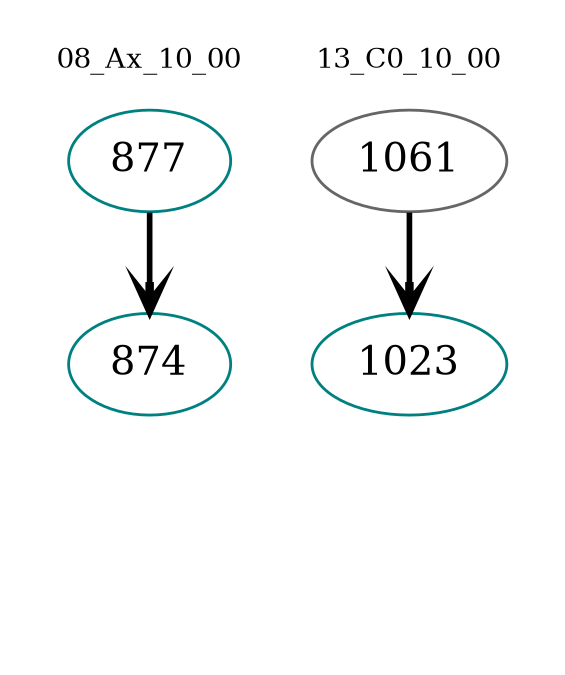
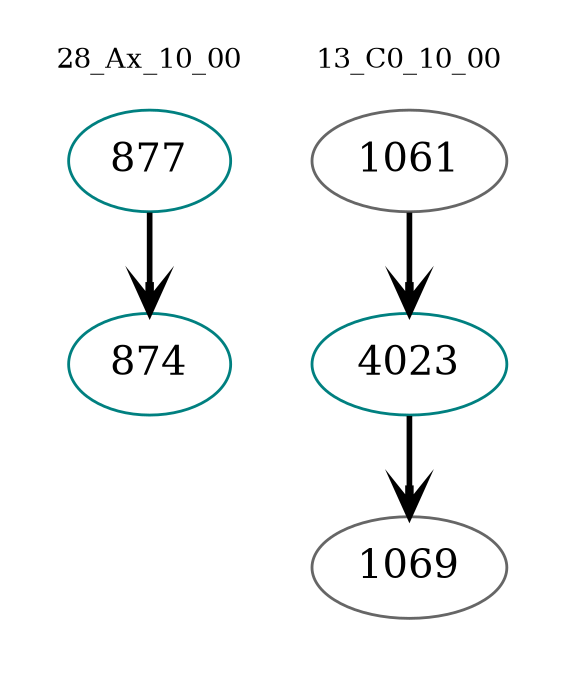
cluster "08_Ax_10_00": label "08_Ax_10_00" -> "28_Ax_10_00"
node "1023": label "1023" -> "4023"
node "1069": added
